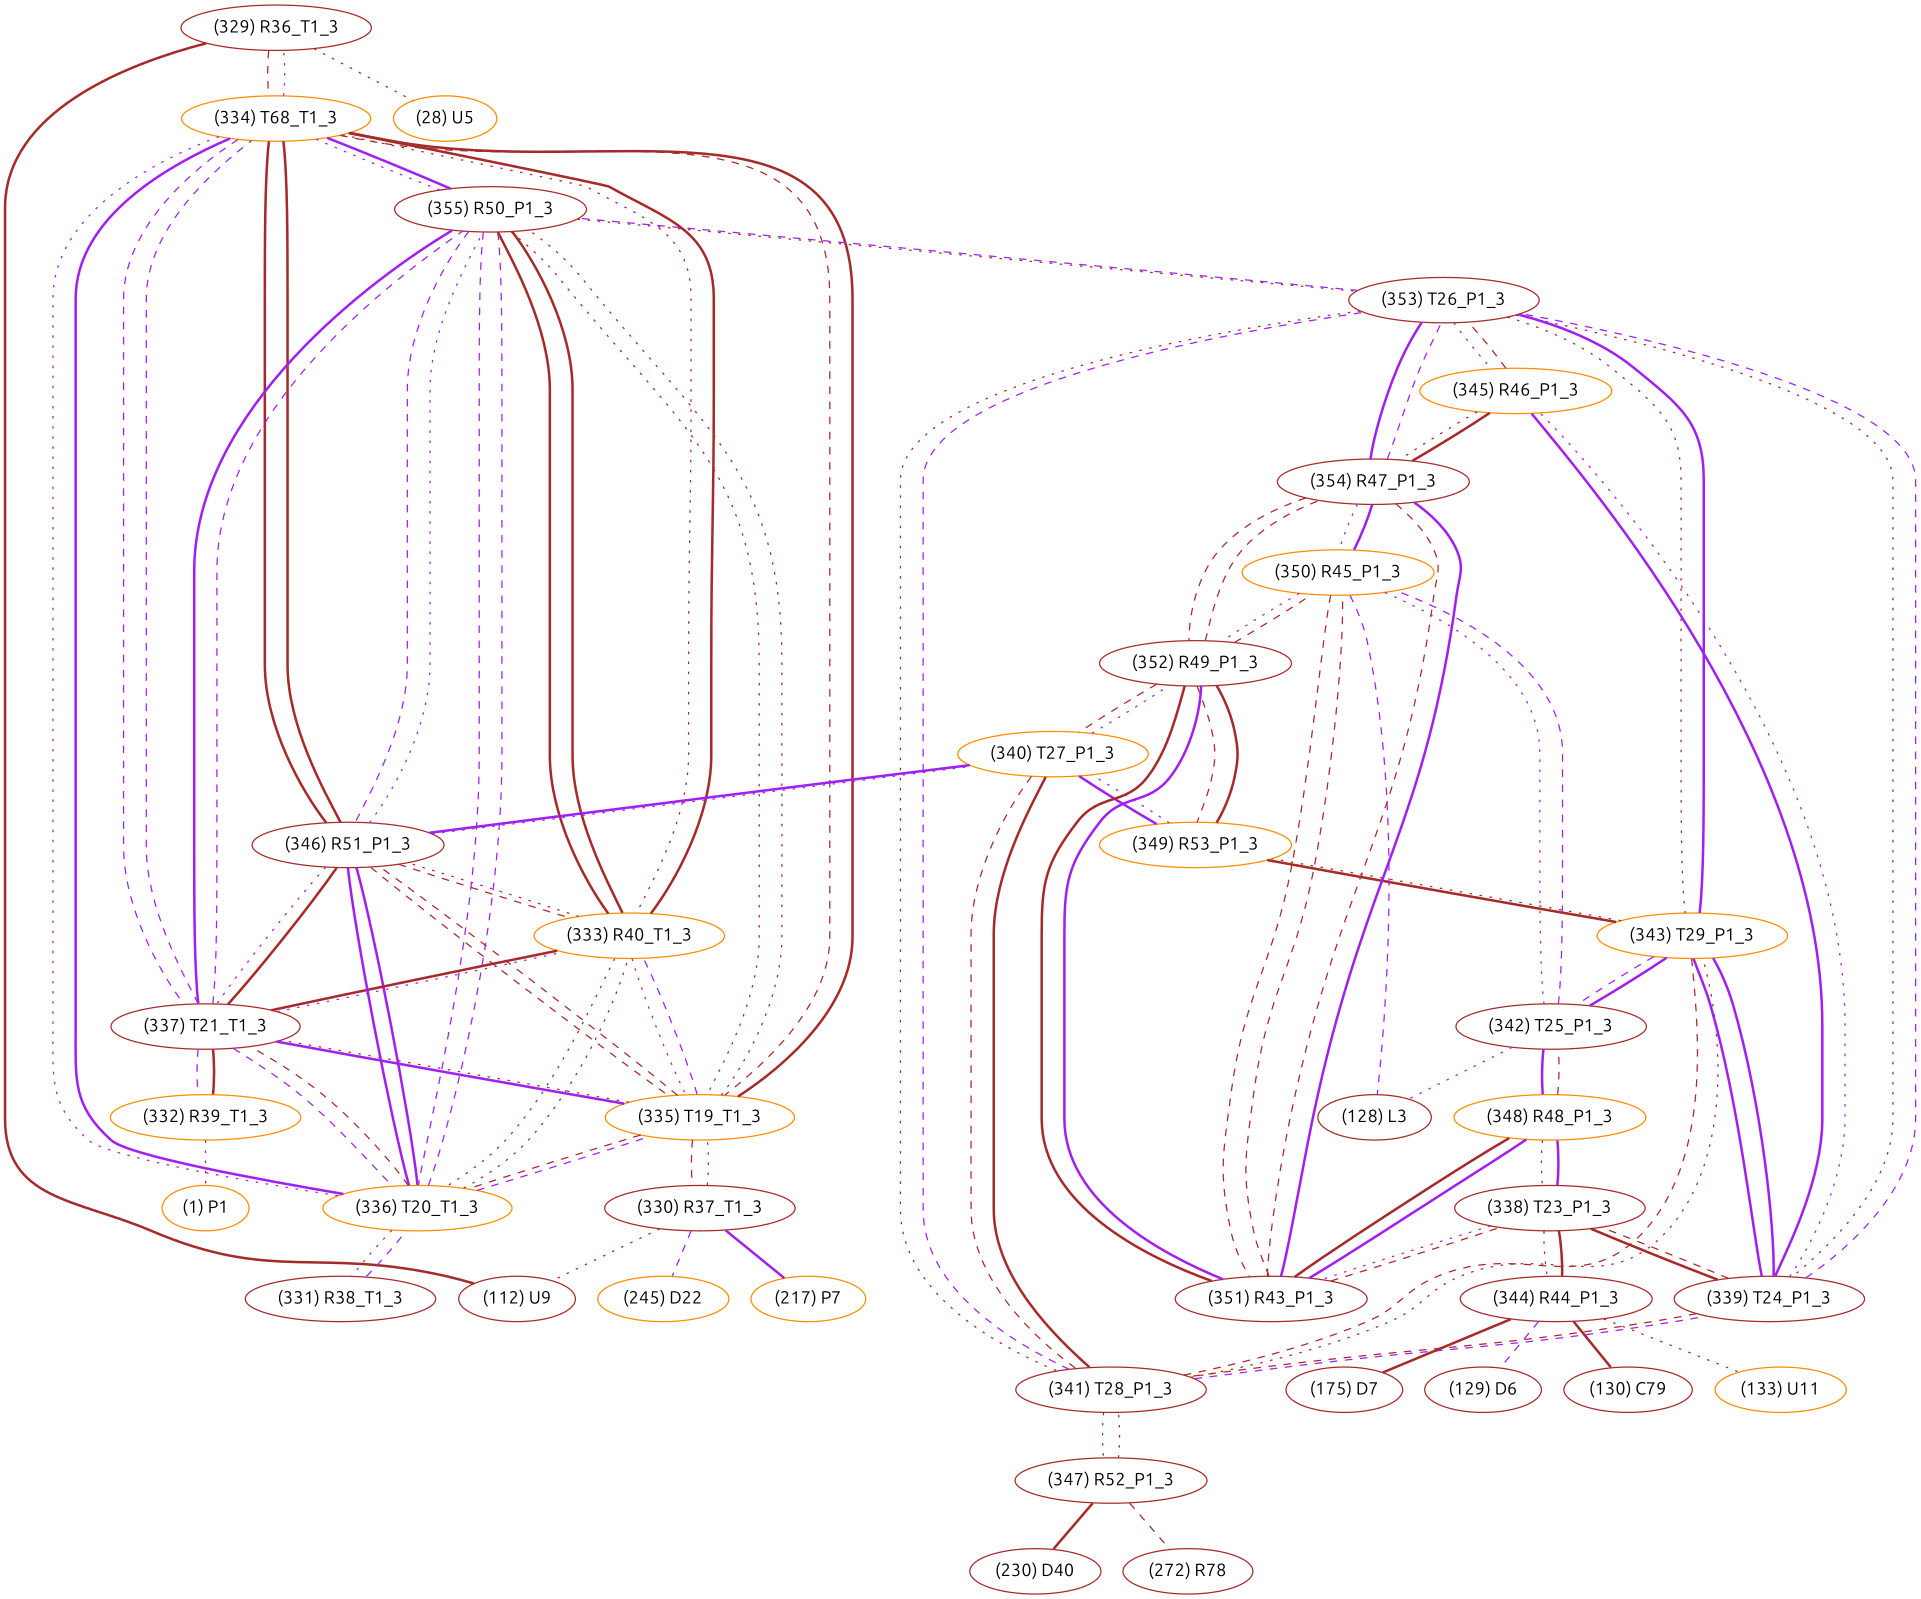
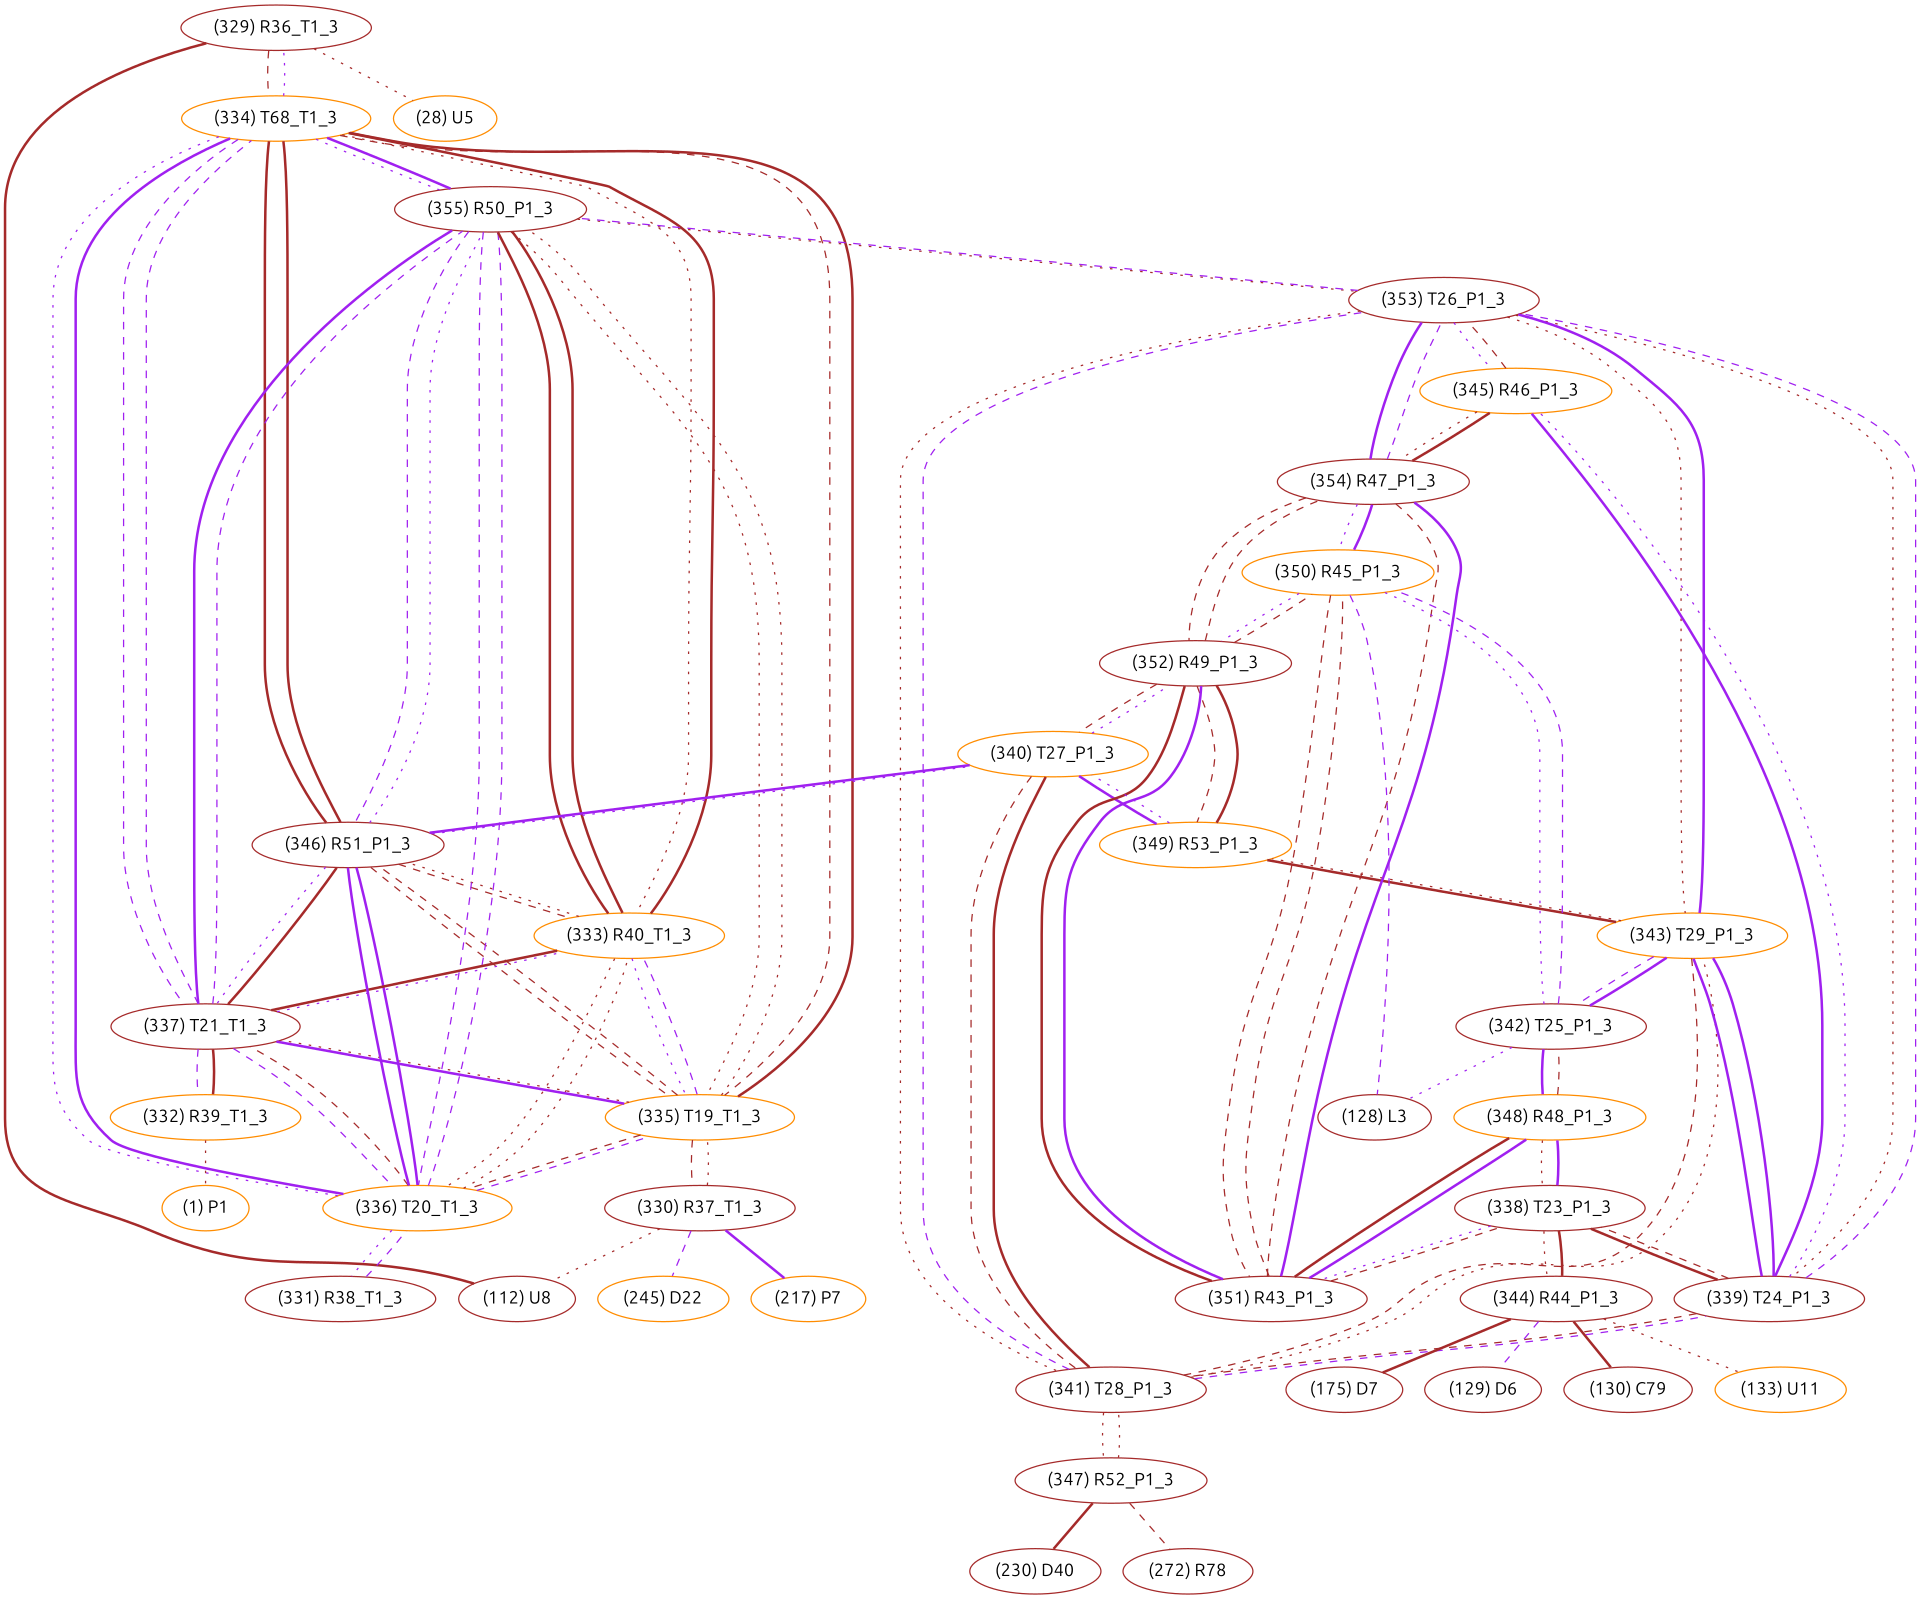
node "(112) U9": label "(112) U9" -> "(112) U8"
